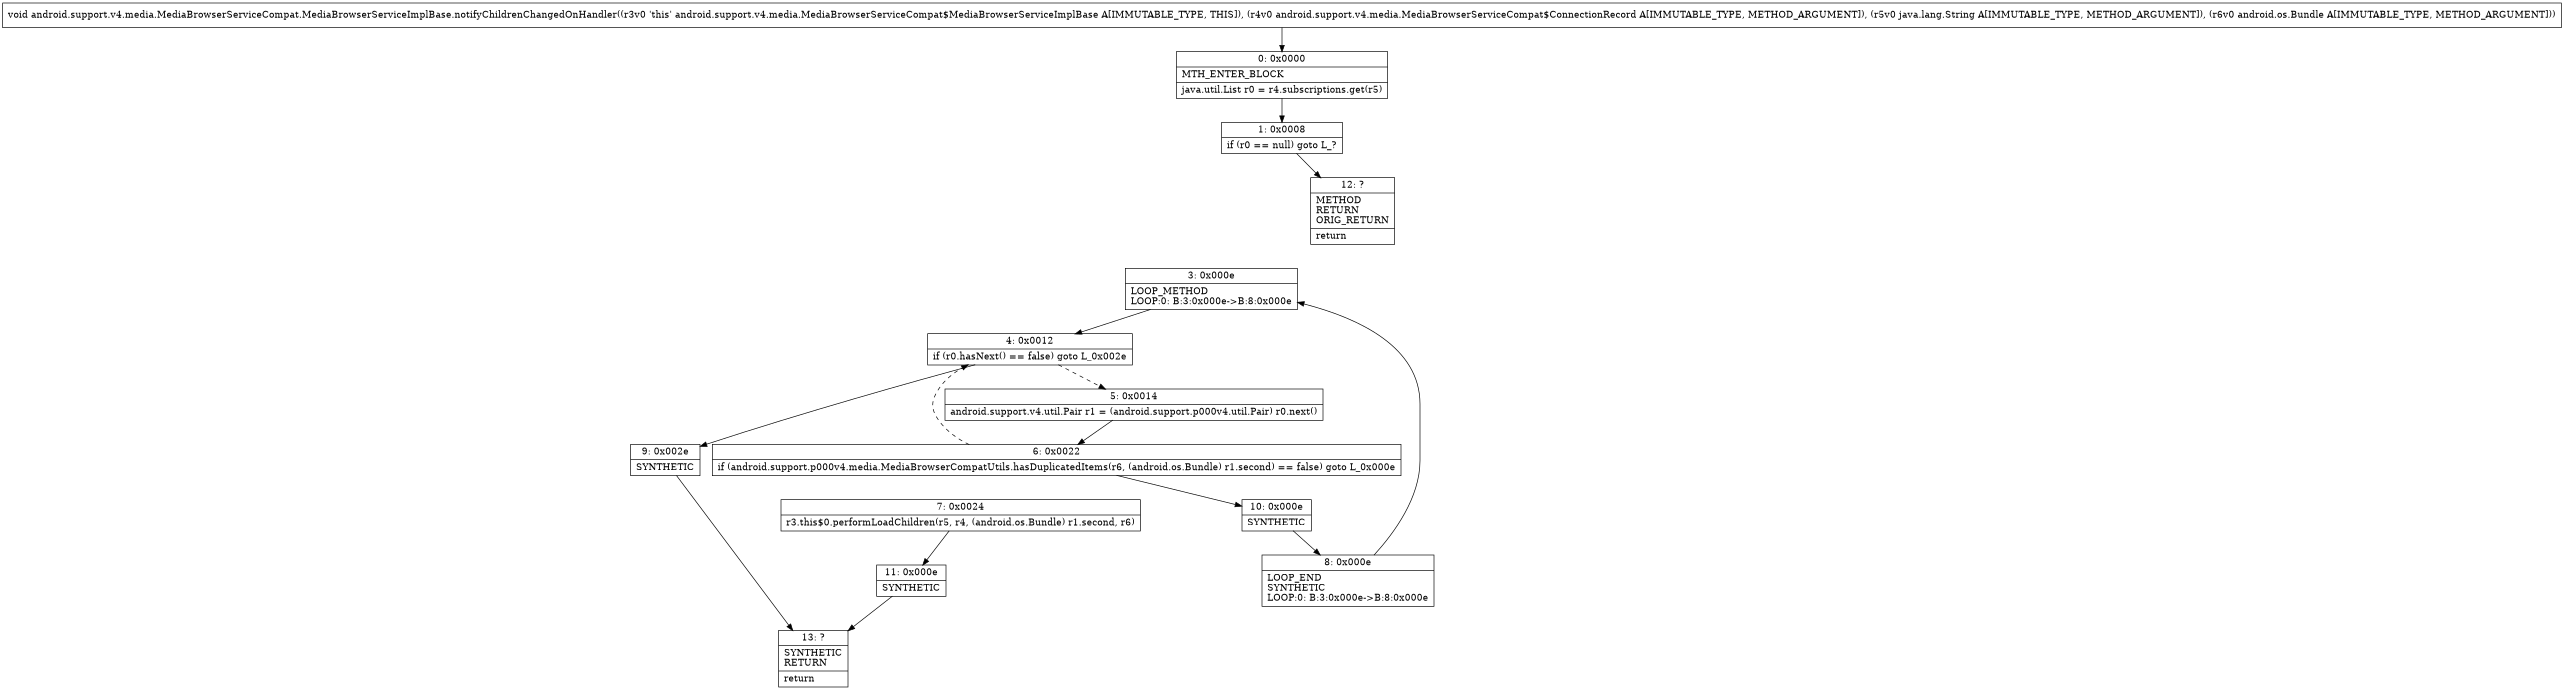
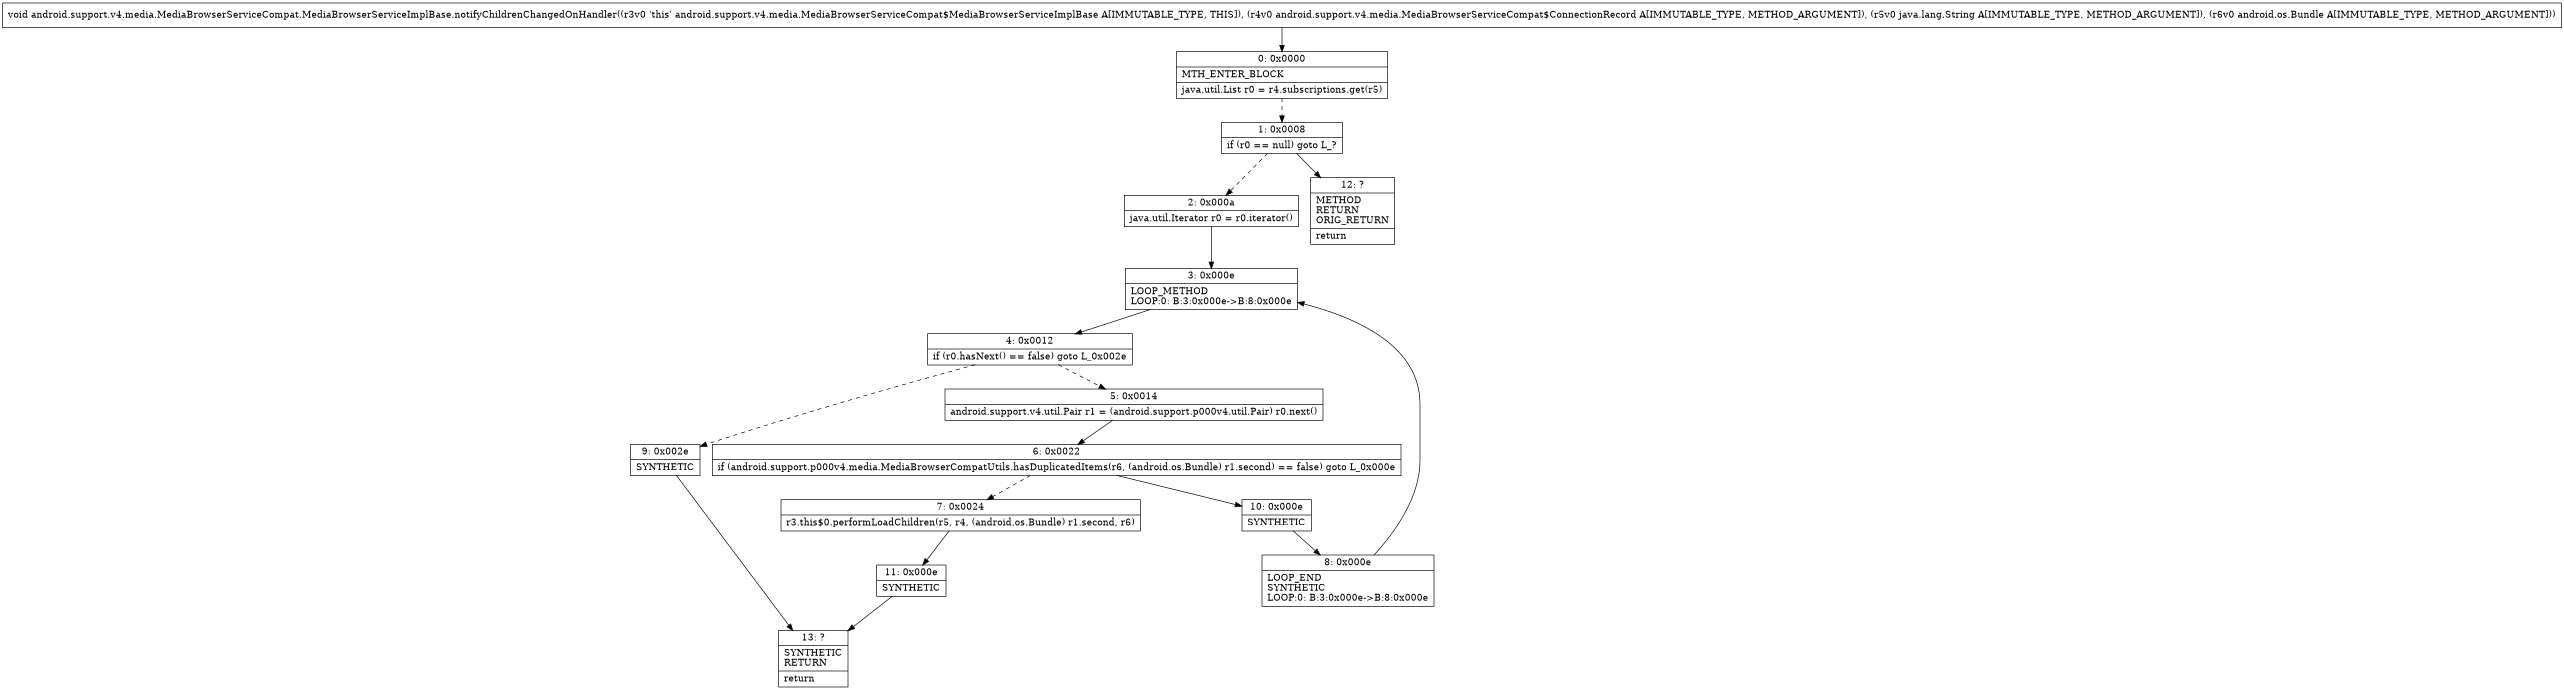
edge "0: 0x0000" -> "1: 0x0008": style solid -> dashed
node "2: 0x000a": added
edge "4: 0x0012" -> "9: 0x002e": style solid -> dashed
edge "6: 0x0022" -> "4: 0x0012": now "6: 0x0022" -> "7: 0x0024"
